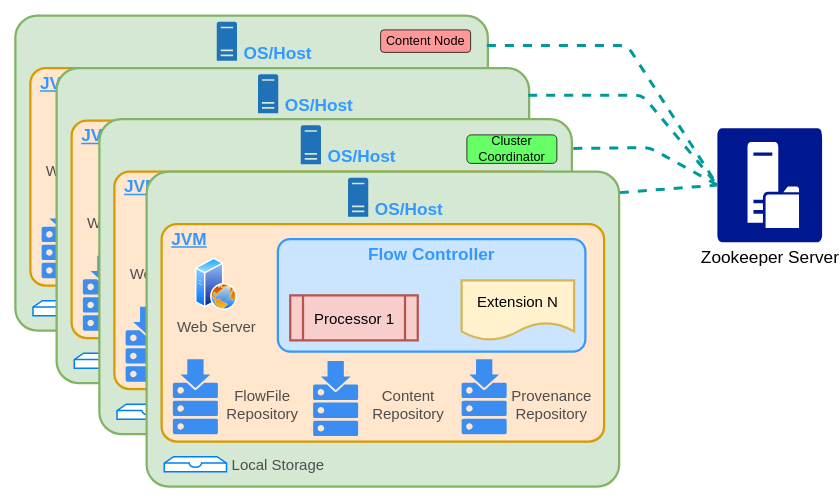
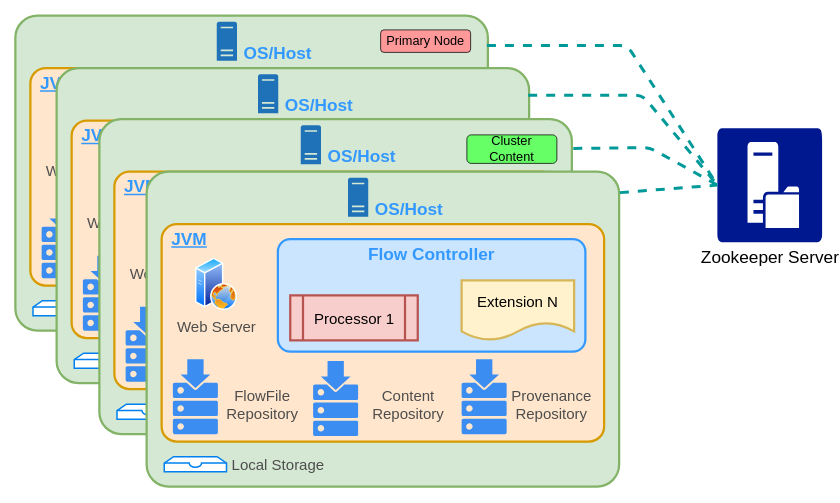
node "Content Node": label "Content Node" -> "Primary Node"
node "Cluster Coordinator": label "Cluster Coordinator" -> "Cluster Content"
